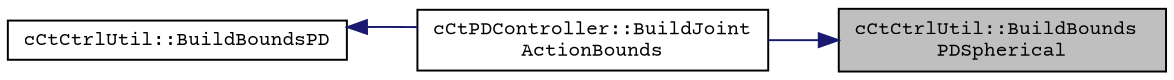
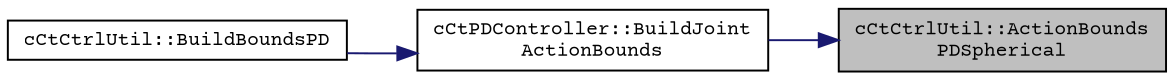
edge "cCtPDController::BuildJoint ActionBounds" -> "cCtCtrlUtil::BuildBoundsPD": reversed
node "cCtCtrlUtil::BuildBounds PDSpherical": label "cCtCtrlUtil::BuildBounds PDSpherical" -> "cCtCtrlUtil::ActionBounds PDSpherical"
